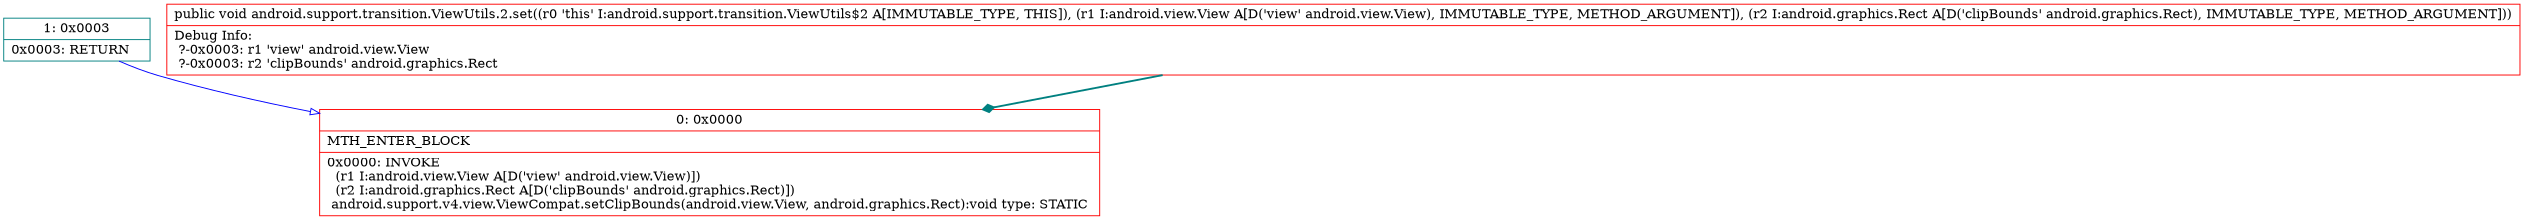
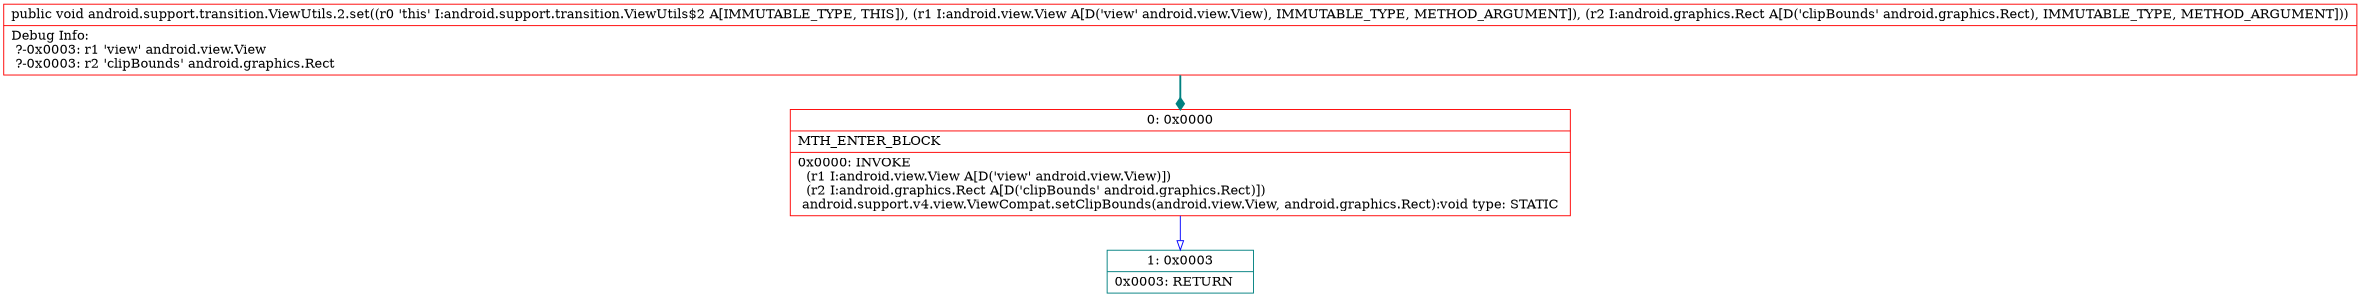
edge "1: 0x0003" -> "0: 0x0000": reversed
